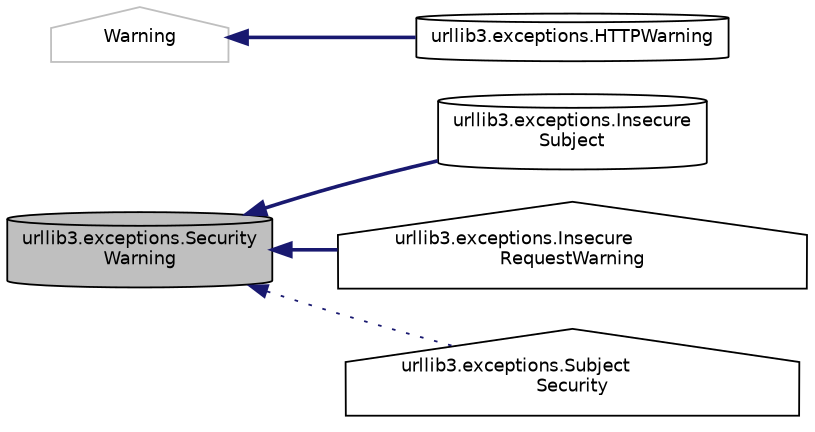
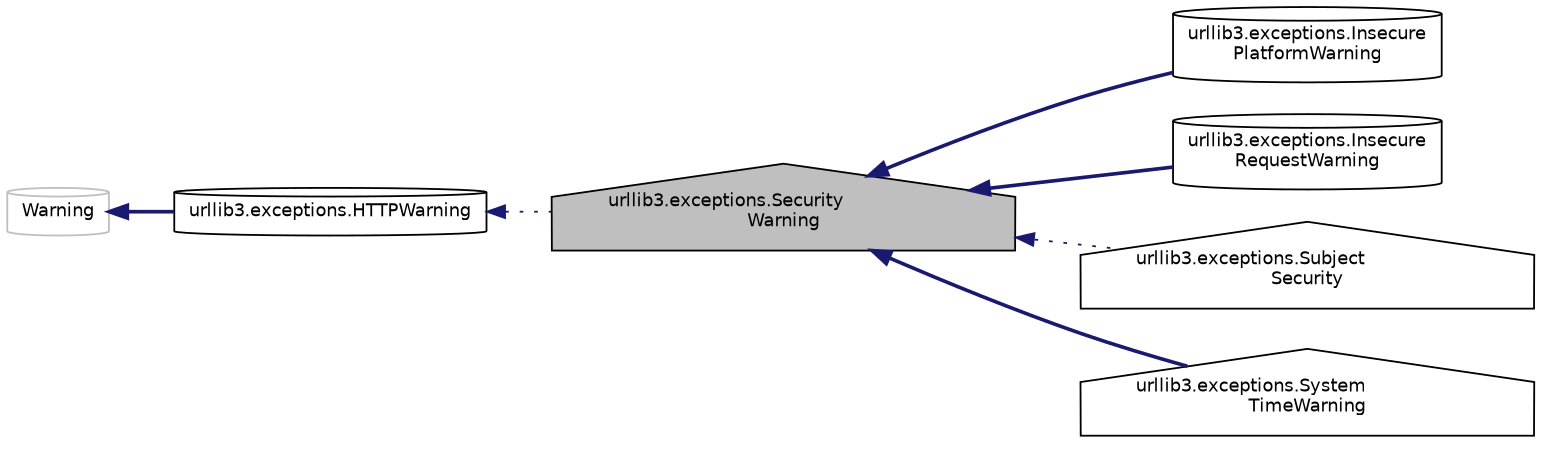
node "Warning": shape house -> cylinder
node "urllib3.exceptions.Insecure Subject": label "urllib3.exceptions.Insecure Subject" -> "urllib3.exceptions.Insecure PlatformWarning"
edge "urllib3.exceptions.Security Warning" -> "urllib3.exceptions.HTTPWarning": added
node "urllib3.exceptions.Security Warning": shape cylinder -> house
node "urllib3.exceptions.Insecure RequestWarning": shape house -> cylinder
node "urllib3.exceptions.System TimeWarning": added
